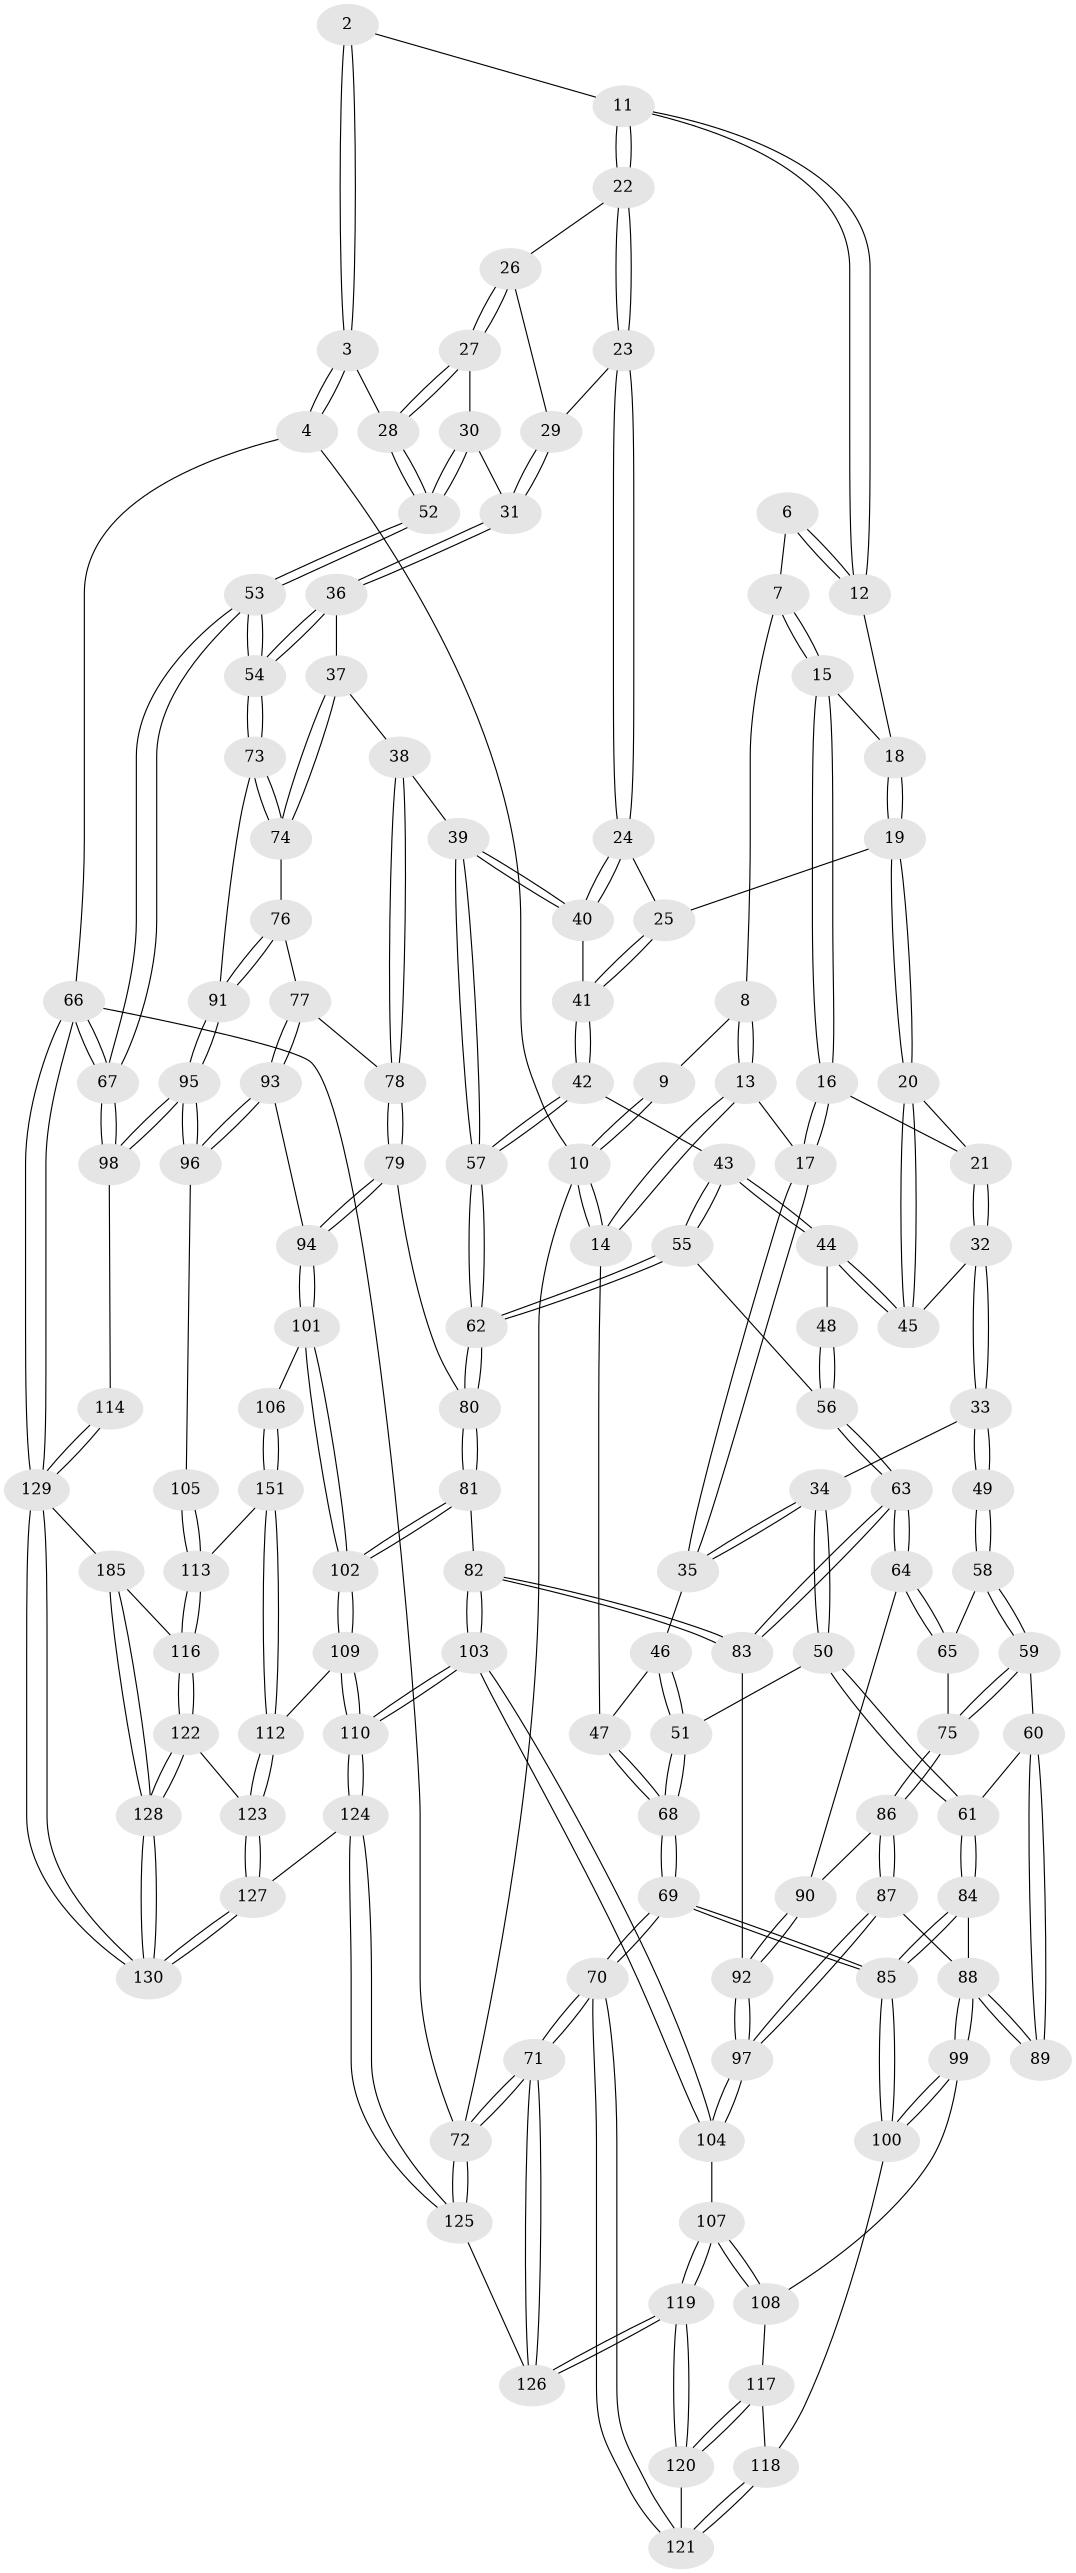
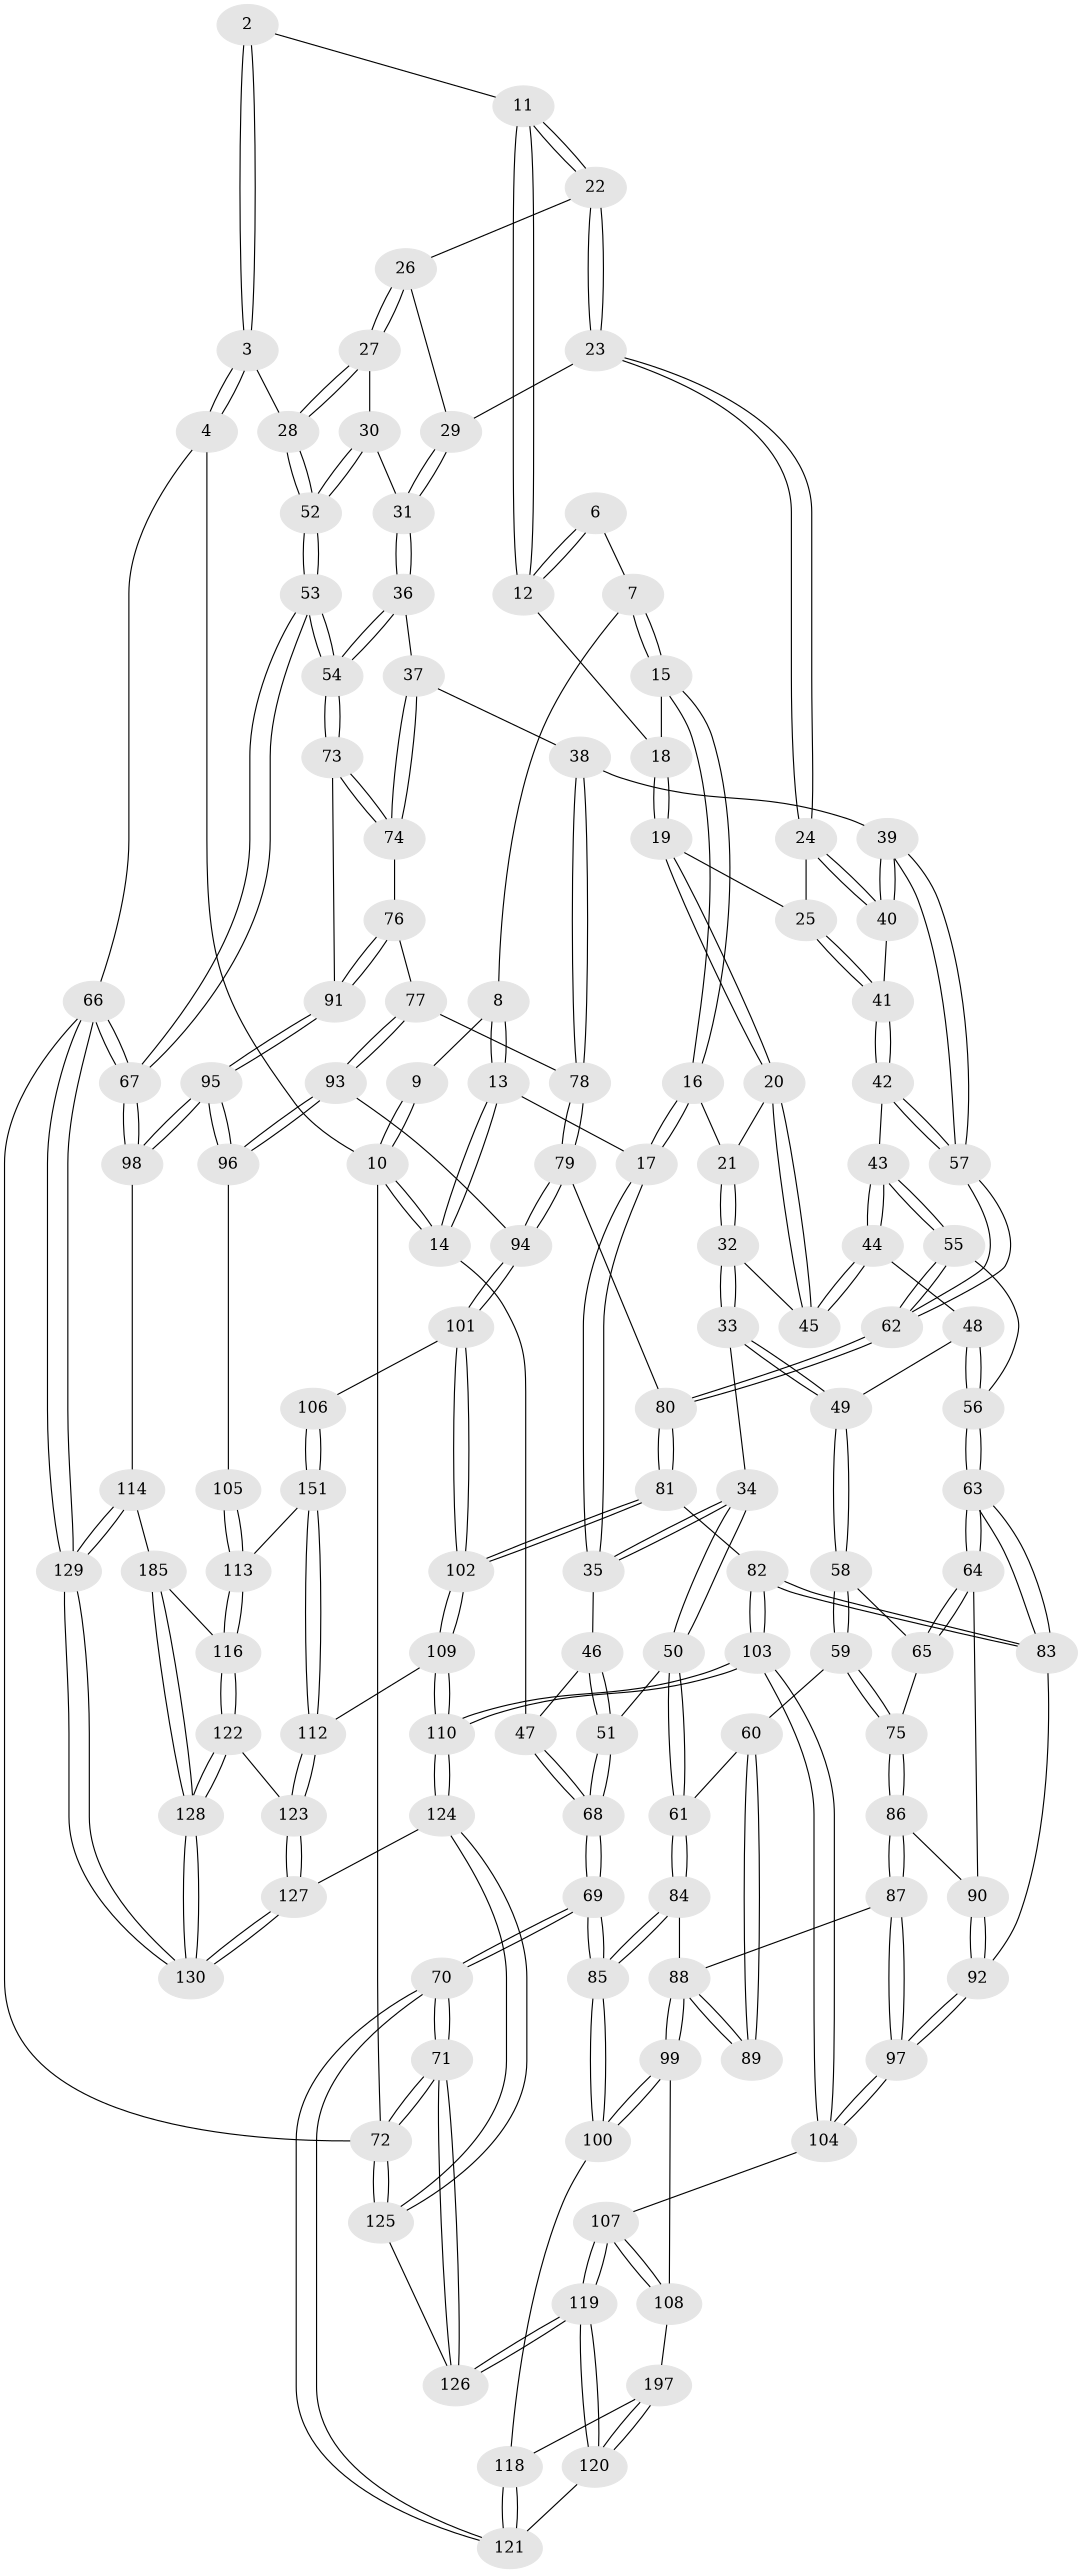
edge "48" -- "49": added
edge "129" -- "185": now "114" -- "185"
node "117": label "117" -> "197"
